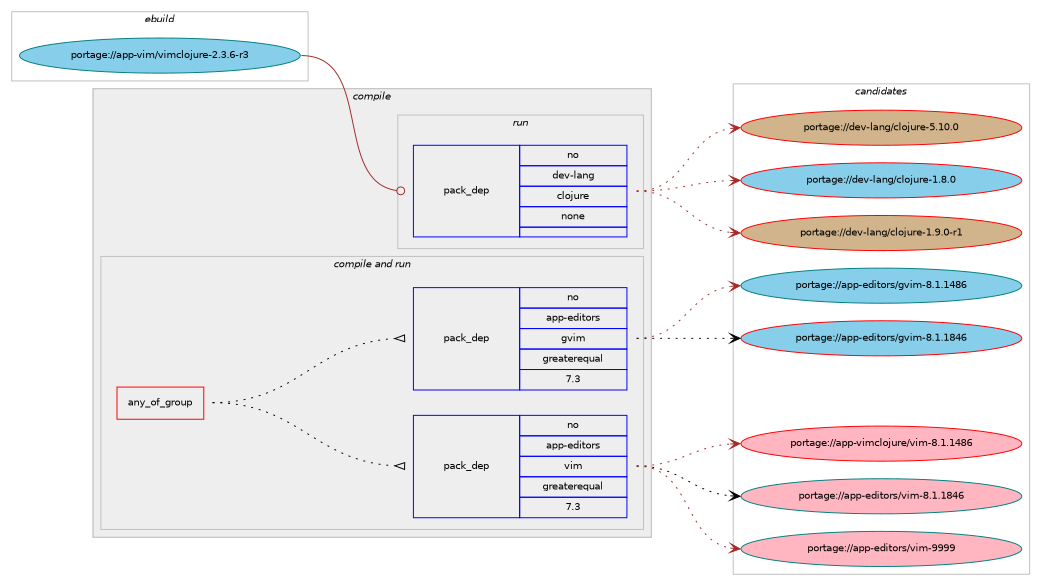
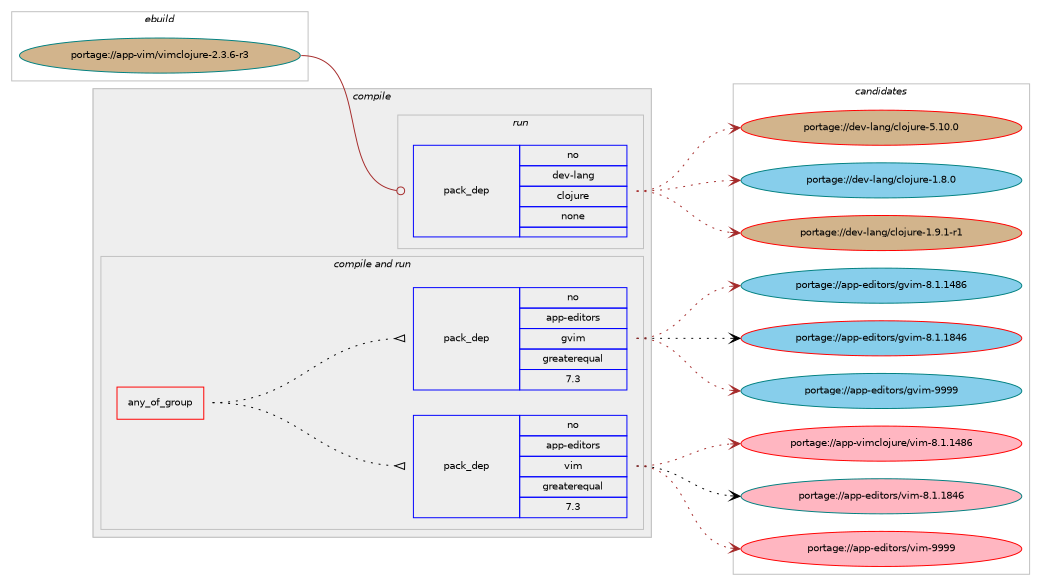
node "portage://app-vim/vimclojure-2.3.6-r3": fillcolor skyblue -> tan
node "portage://dev-lang/clojure-1.8.0": color red -> teal
node "portage://dev-lang/clojure-1.9.0-r1": label "portage://dev-lang/clojure-1.9.0-r1" -> "portage://dev-lang/clojure-1.9.1-r1"
node "portage://app-editors/gvim-9999": added
node "portage://app-editors/vim-9999": color teal -> red
